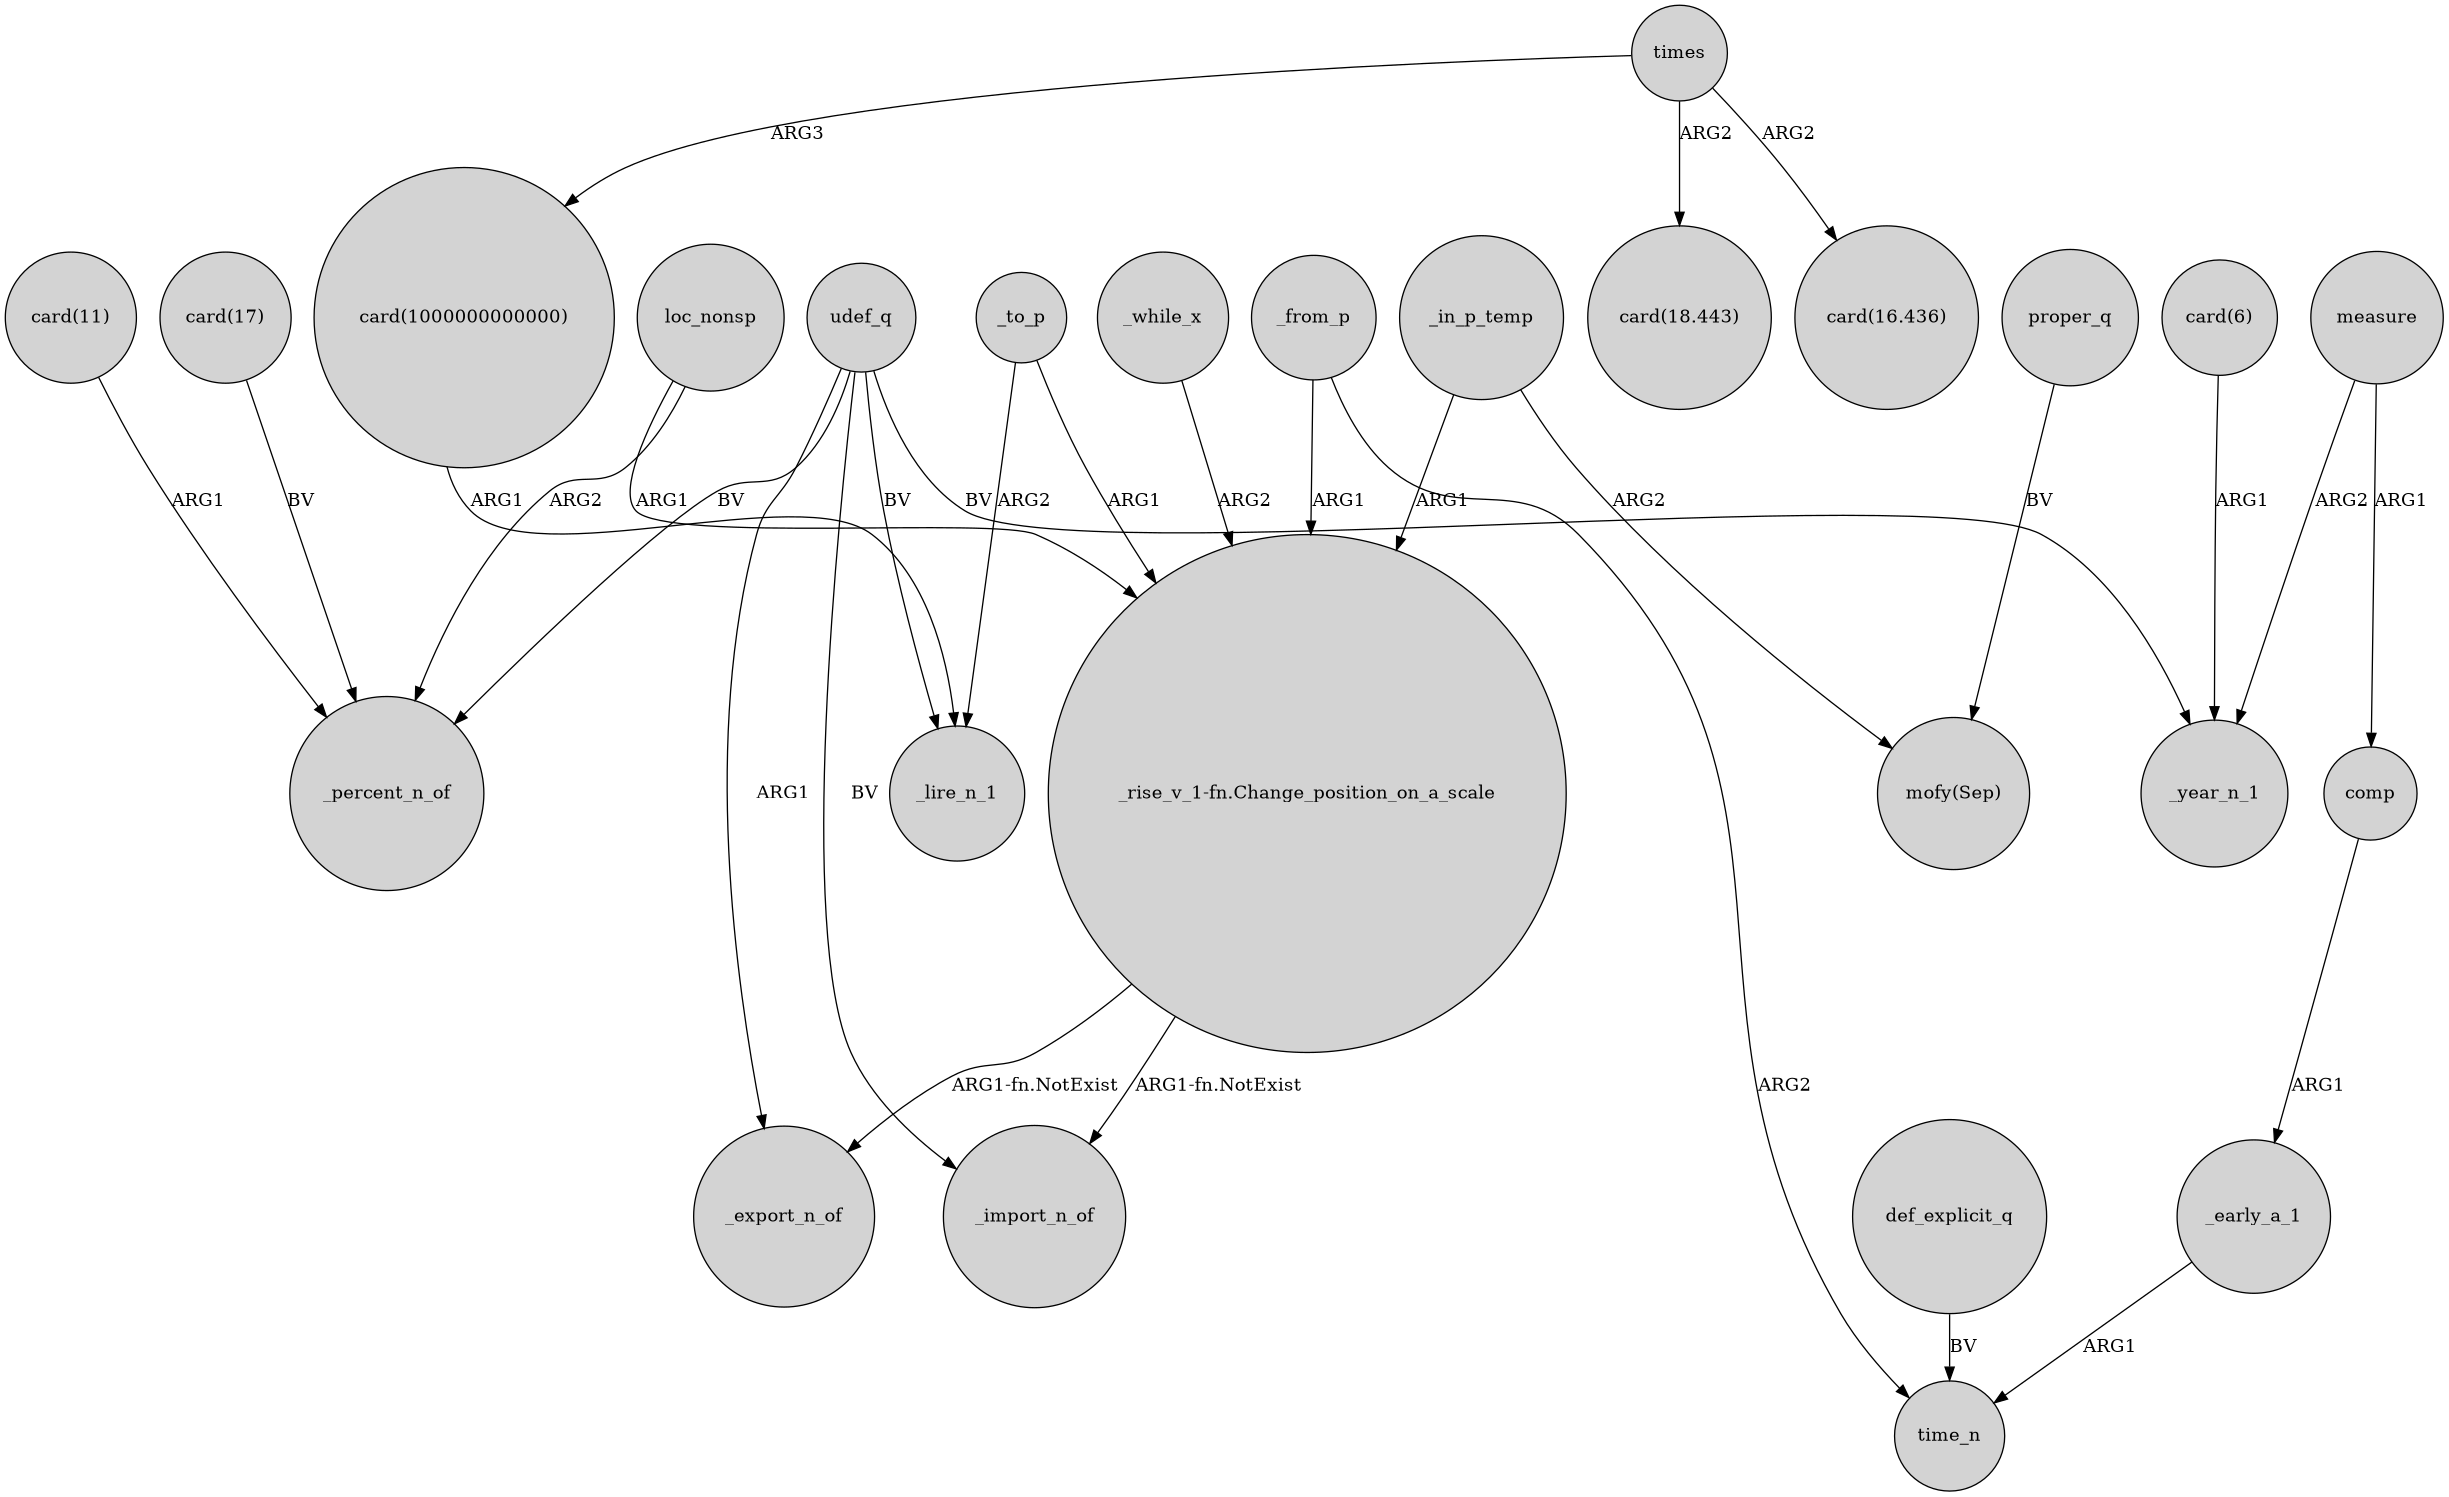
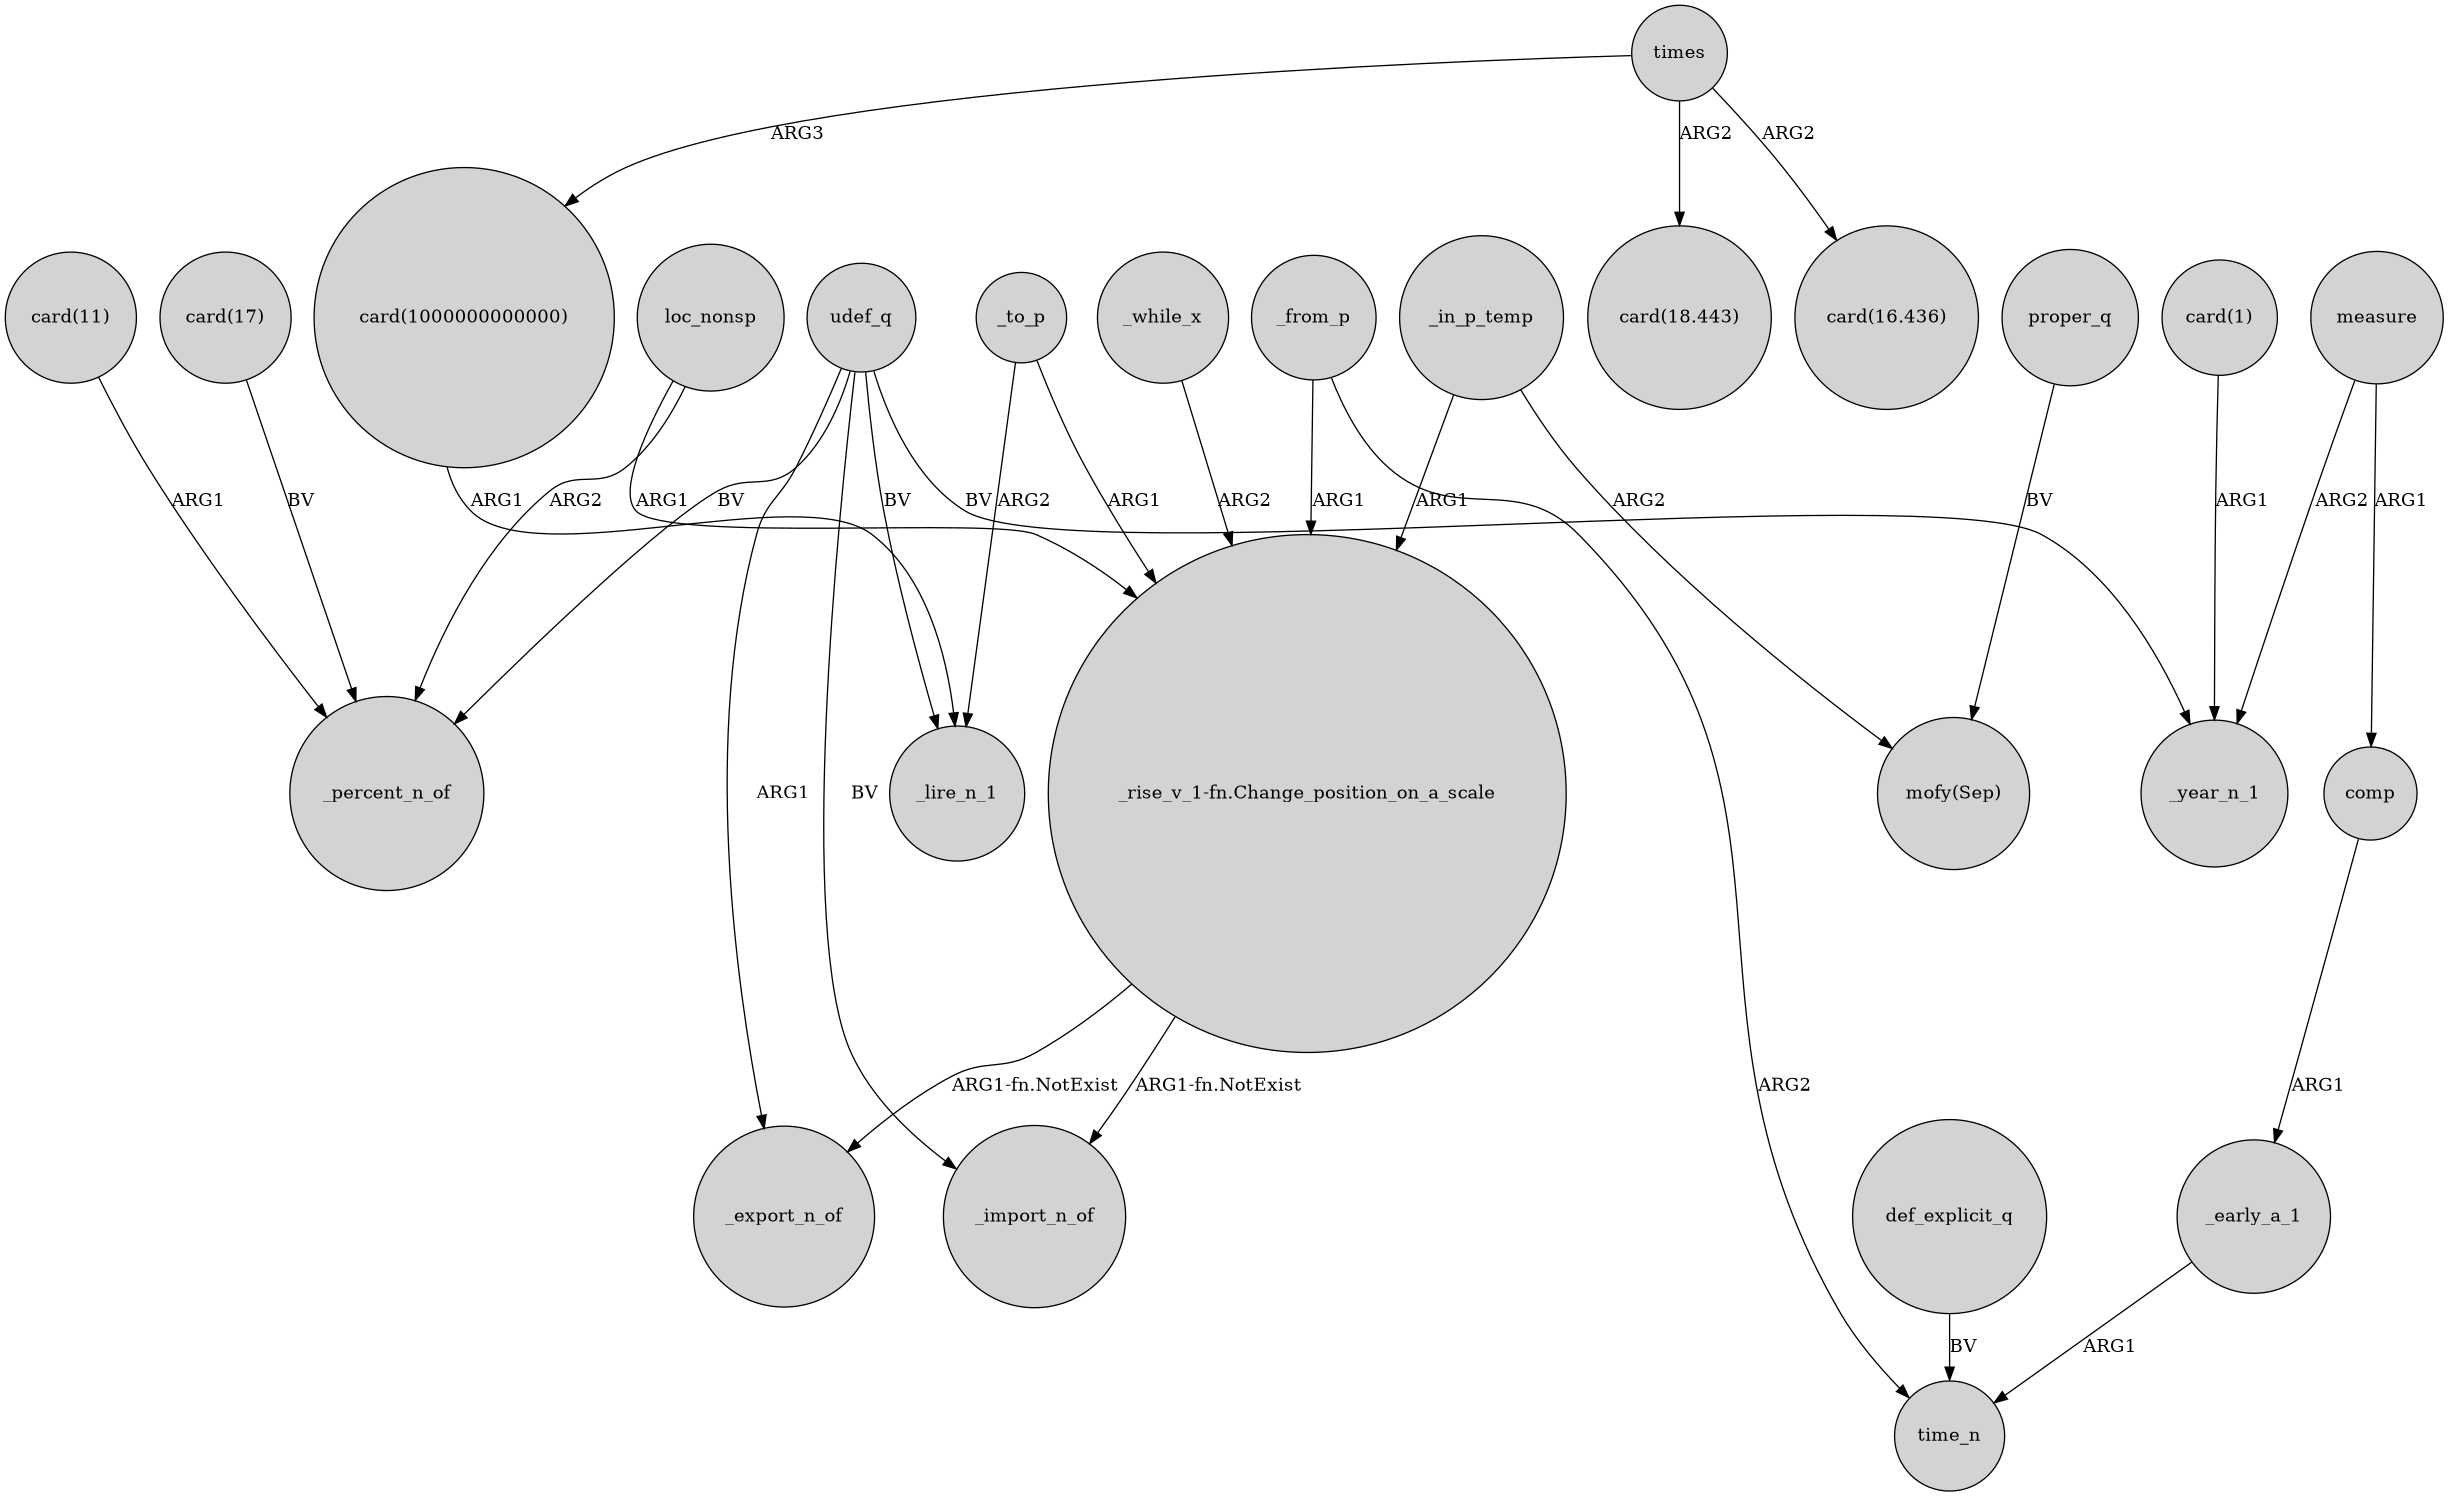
node "card(6)": label "card(6)" -> "card(1)"
